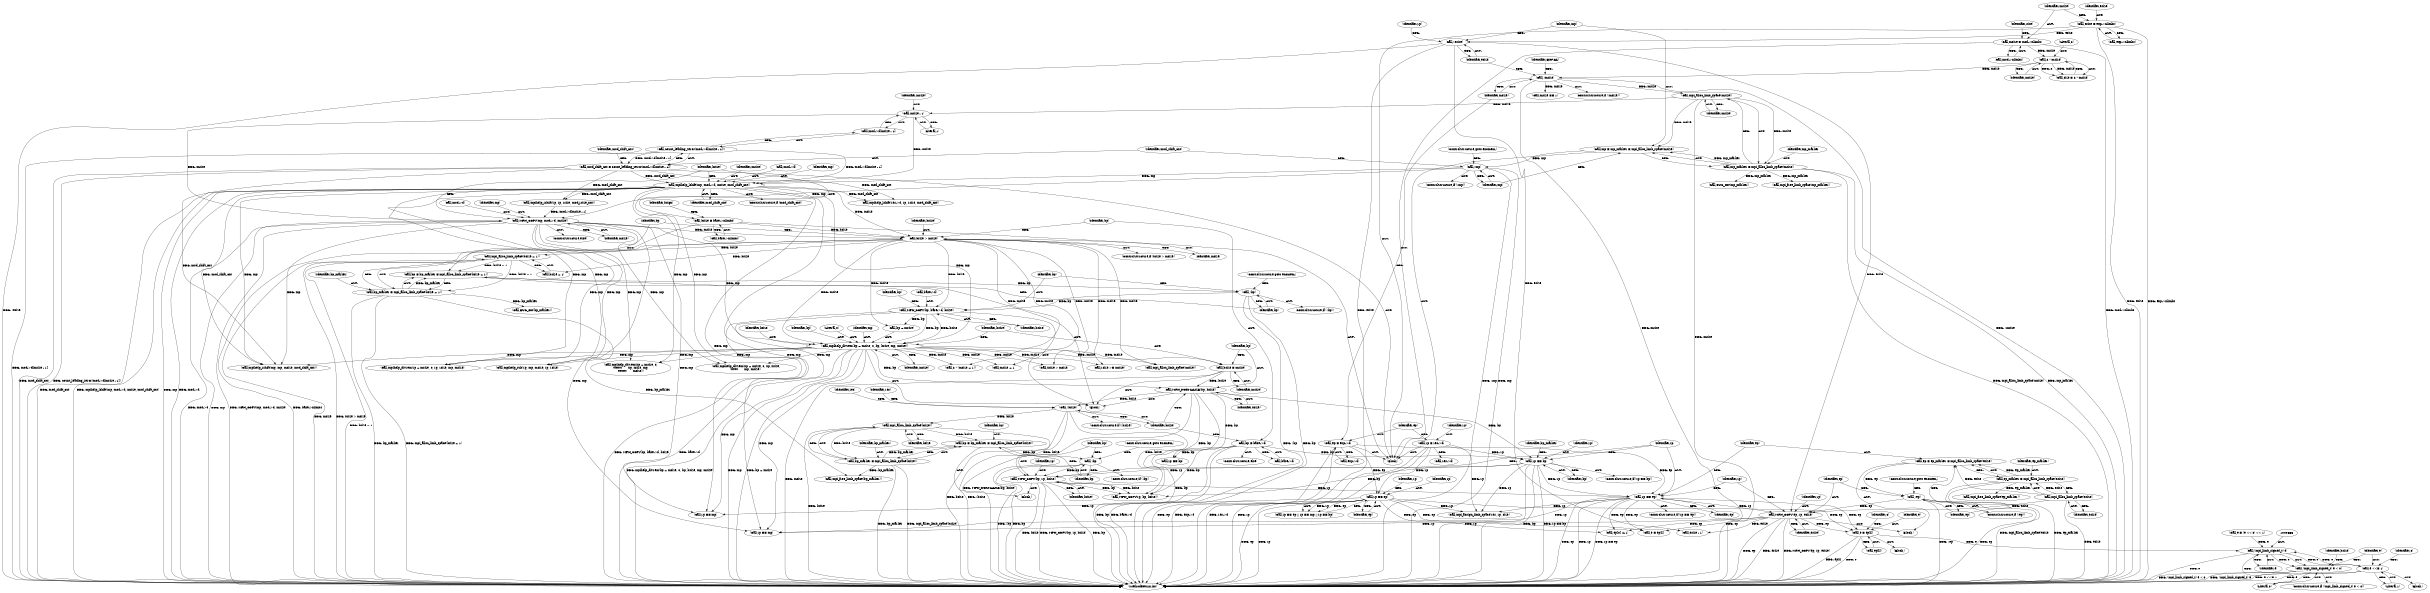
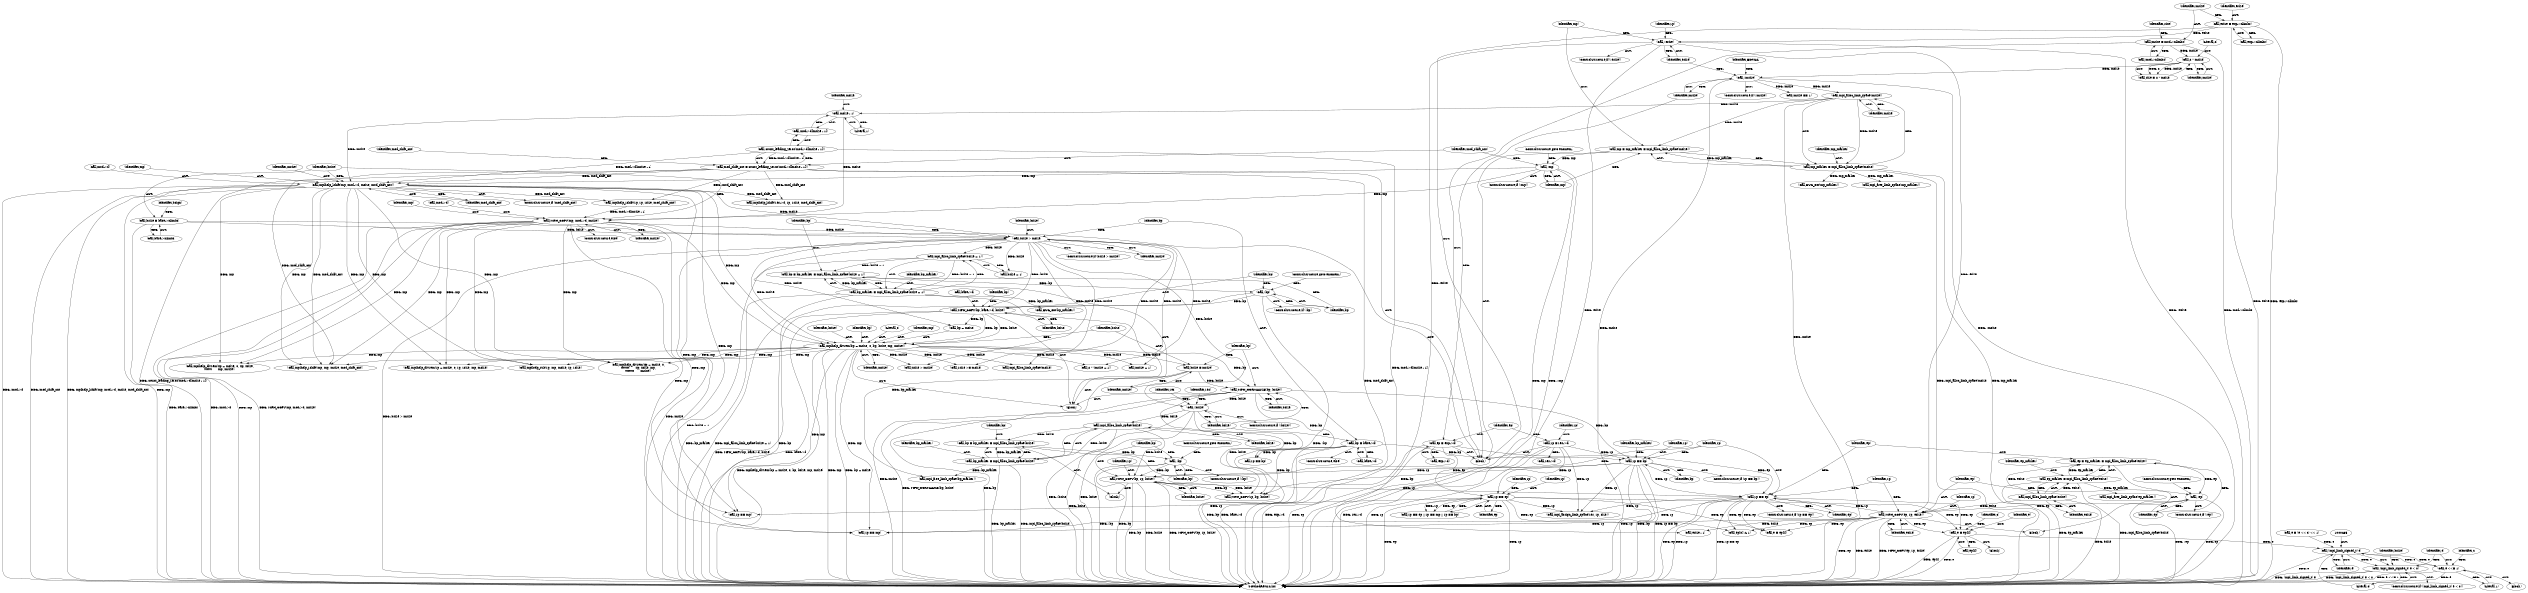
node "(ControlStructure,if (!esize))": added
node "(Call,mpihelp_rshift(rp, rp, rsize, mod_rsize_cnt))": label "(Call,mpihelp_rshift(rp, rp, rsize, mod_rsize_cnt))" -> "(Call,mpihelp_rshift(rp, rp, rsize, mod_shift_cnt))"
edge "(Call,bsize > msize)" -> "(Call,!bsize)": added, label "DDG: bsize"
